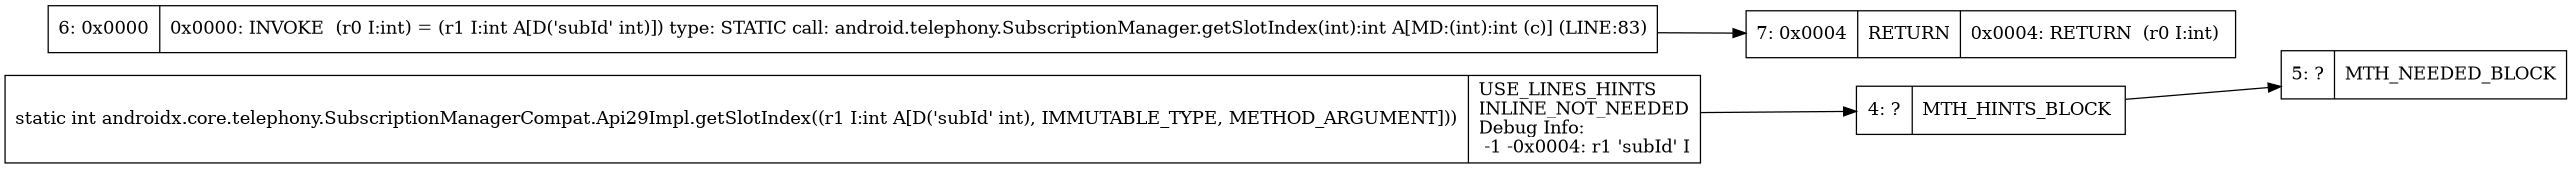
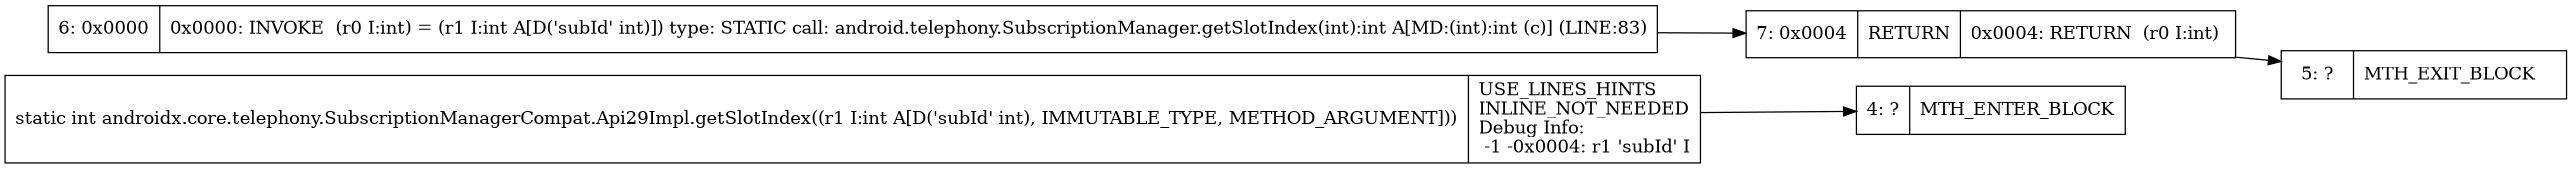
node "5: ?": text "MTH_NEEDED_BLOCK" -> "MTH_EXIT_BLOCK"
edge "4: ?" -> "5: ?": now "7: 0x0004" -> "5: ?"
node "4: ?": text "MTH_HINTS_BLOCK" -> "MTH_ENTER_BLOCK"
